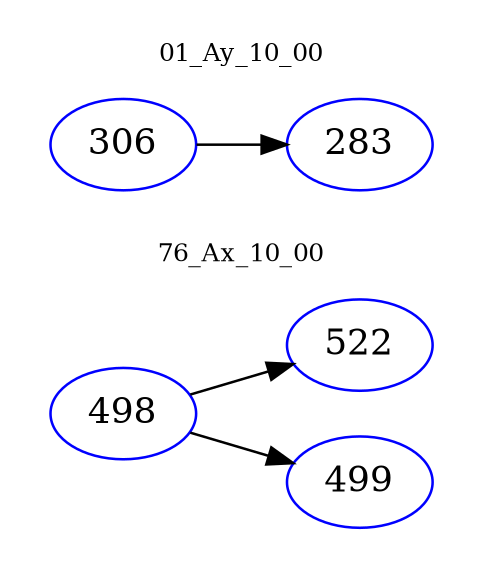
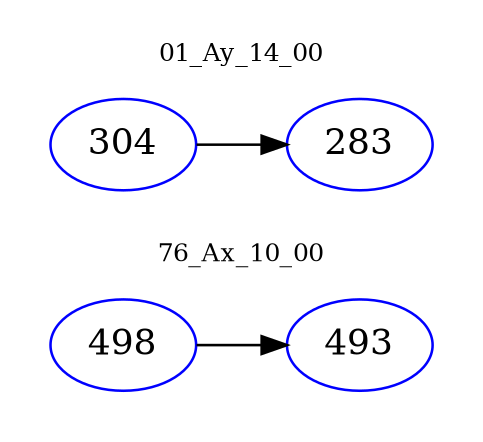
cluster "01_Ay_10_00": label "01_Ay_10_00" -> "01_Ay_14_00"
node "306": label "306" -> "304"
node "522": removed
node "499": label "499" -> "493"
